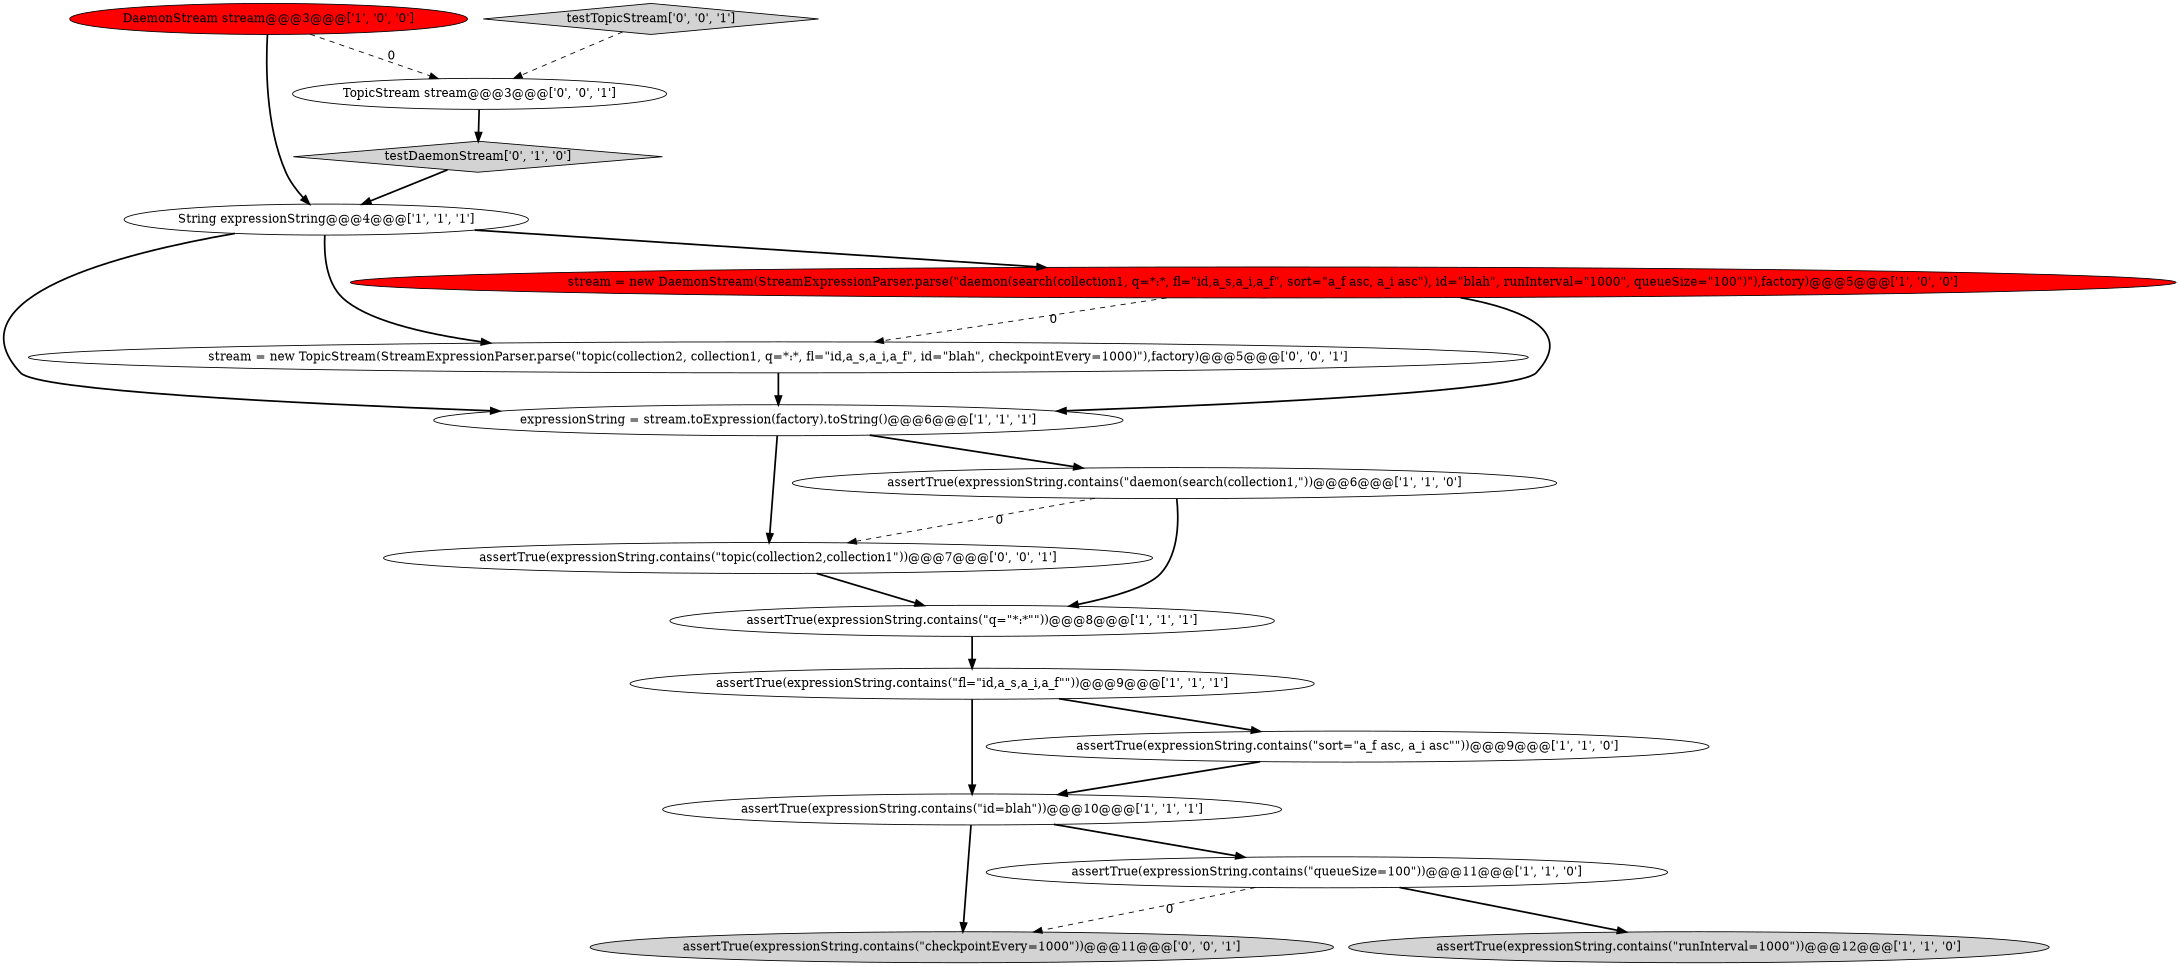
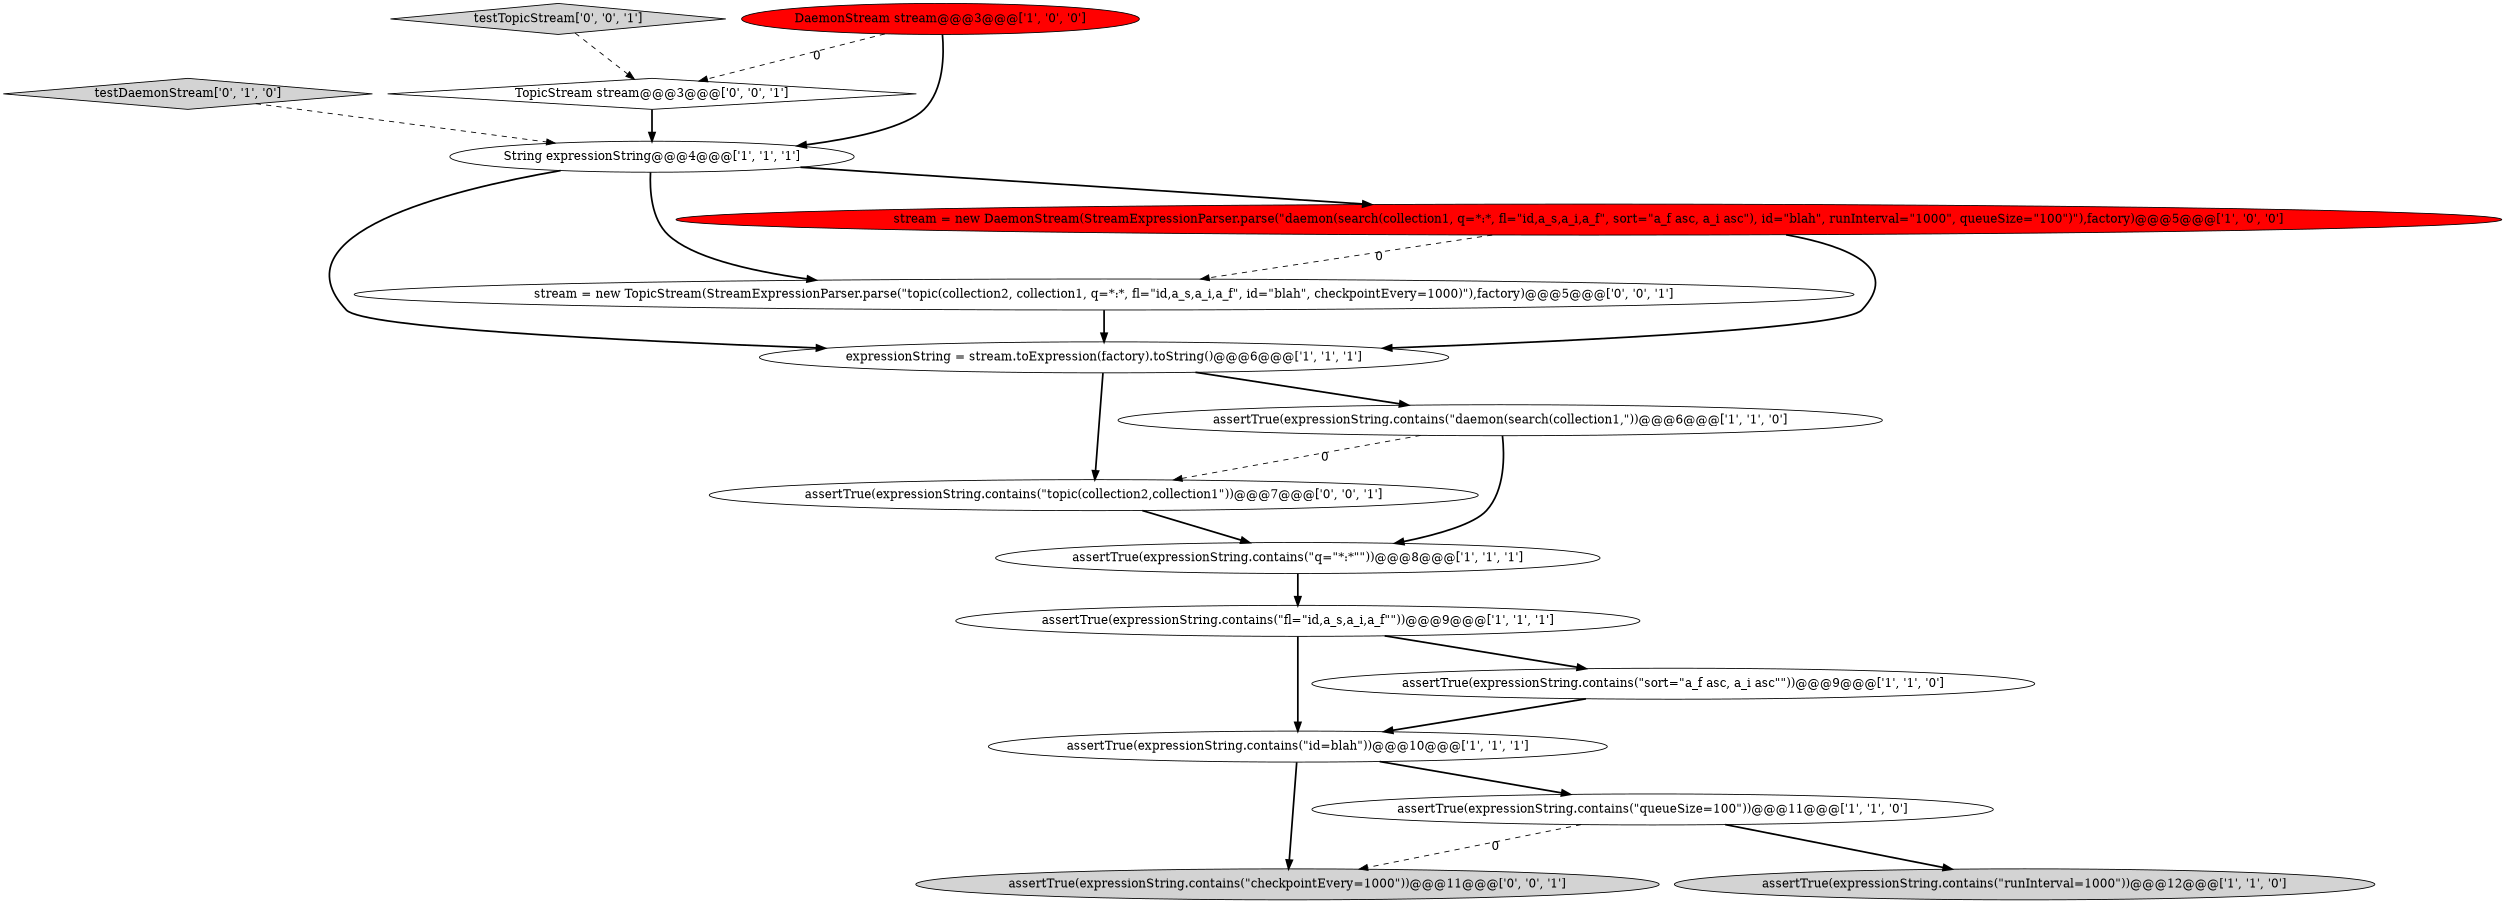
node "TopicStream stream@@@3@@@['0', '0', '1']": shape ellipse -> diamond
edge "TopicStream stream@@@3@@@['0', '0', '1']" -> "testDaemonStream['0', '1', '0']": now "TopicStream stream@@@3@@@['0', '0', '1']" -> "String expressionString@@@4@@@['1', '1', '1']"
edge "testDaemonStream['0', '1', '0']" -> "String expressionString@@@4@@@['1', '1', '1']": style bold -> dashed
